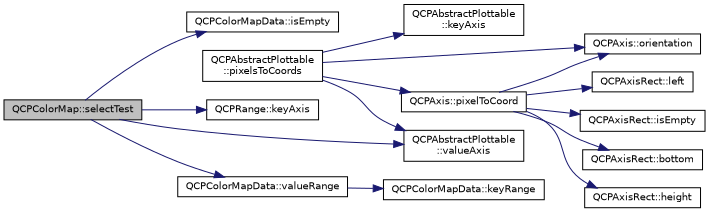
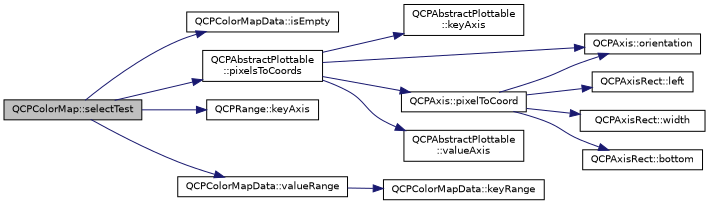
node "QCPAxisRect::isEmpty": label "QCPAxisRect::isEmpty" -> "QCPAxisRect::width"
edge "QCPColorMap::selectTest" -> "QCPAbstractPlottable ::valueAxis": now "QCPColorMap::selectTest" -> "QCPAbstractPlottable ::pixelsToCoords"
node "QCPAxisRect::height": removed
